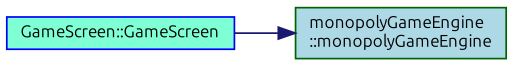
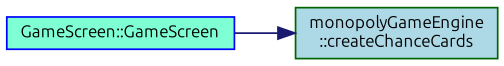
node "monopolyGameEngine ::monopolyGameEngine": label "monopolyGameEngine ::monopolyGameEngine" -> "monopolyGameEngine ::createChanceCards"
